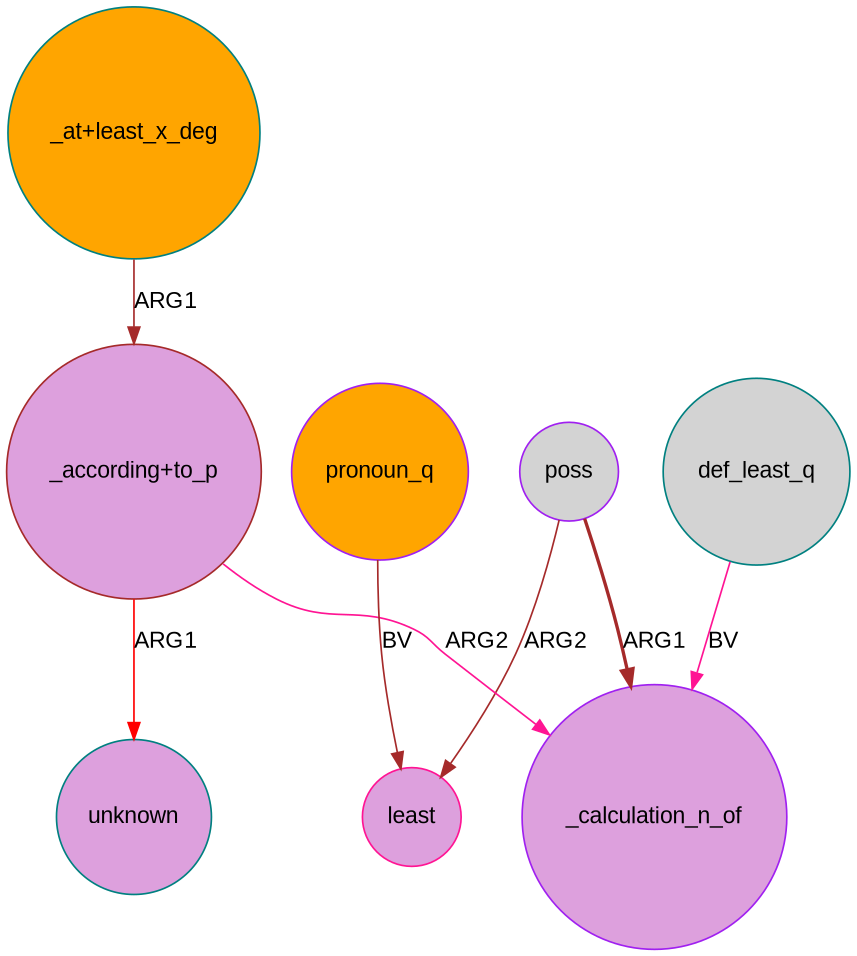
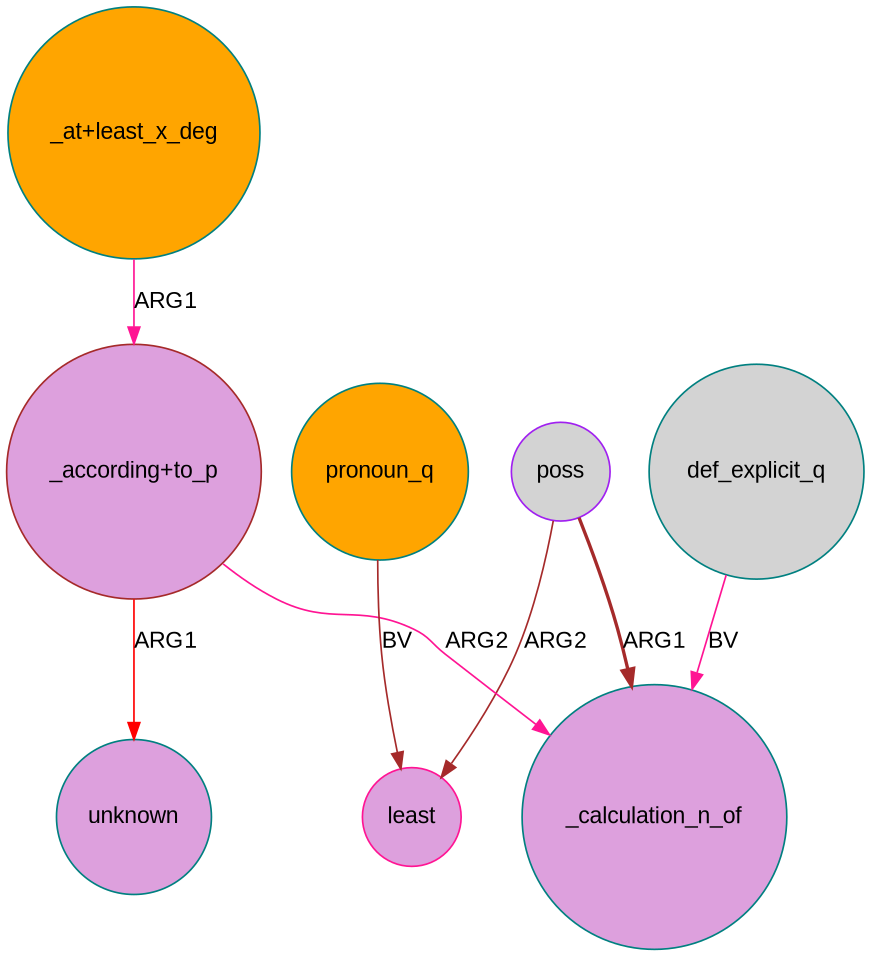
edge "_at+least_x_deg" -> "_according+to_p": color brown -> deeppink
node "pronoun_q": color purple -> teal
node "def_least_q": label "def_least_q" -> "def_explicit_q"
node "_calculation_n_of": color purple -> teal
